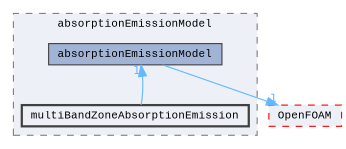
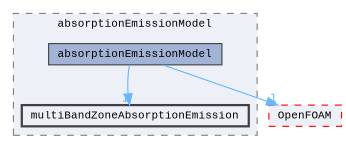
edge "multiBandZoneAbsorptionEmission" -> "absorptionEmissionModel": reversed
